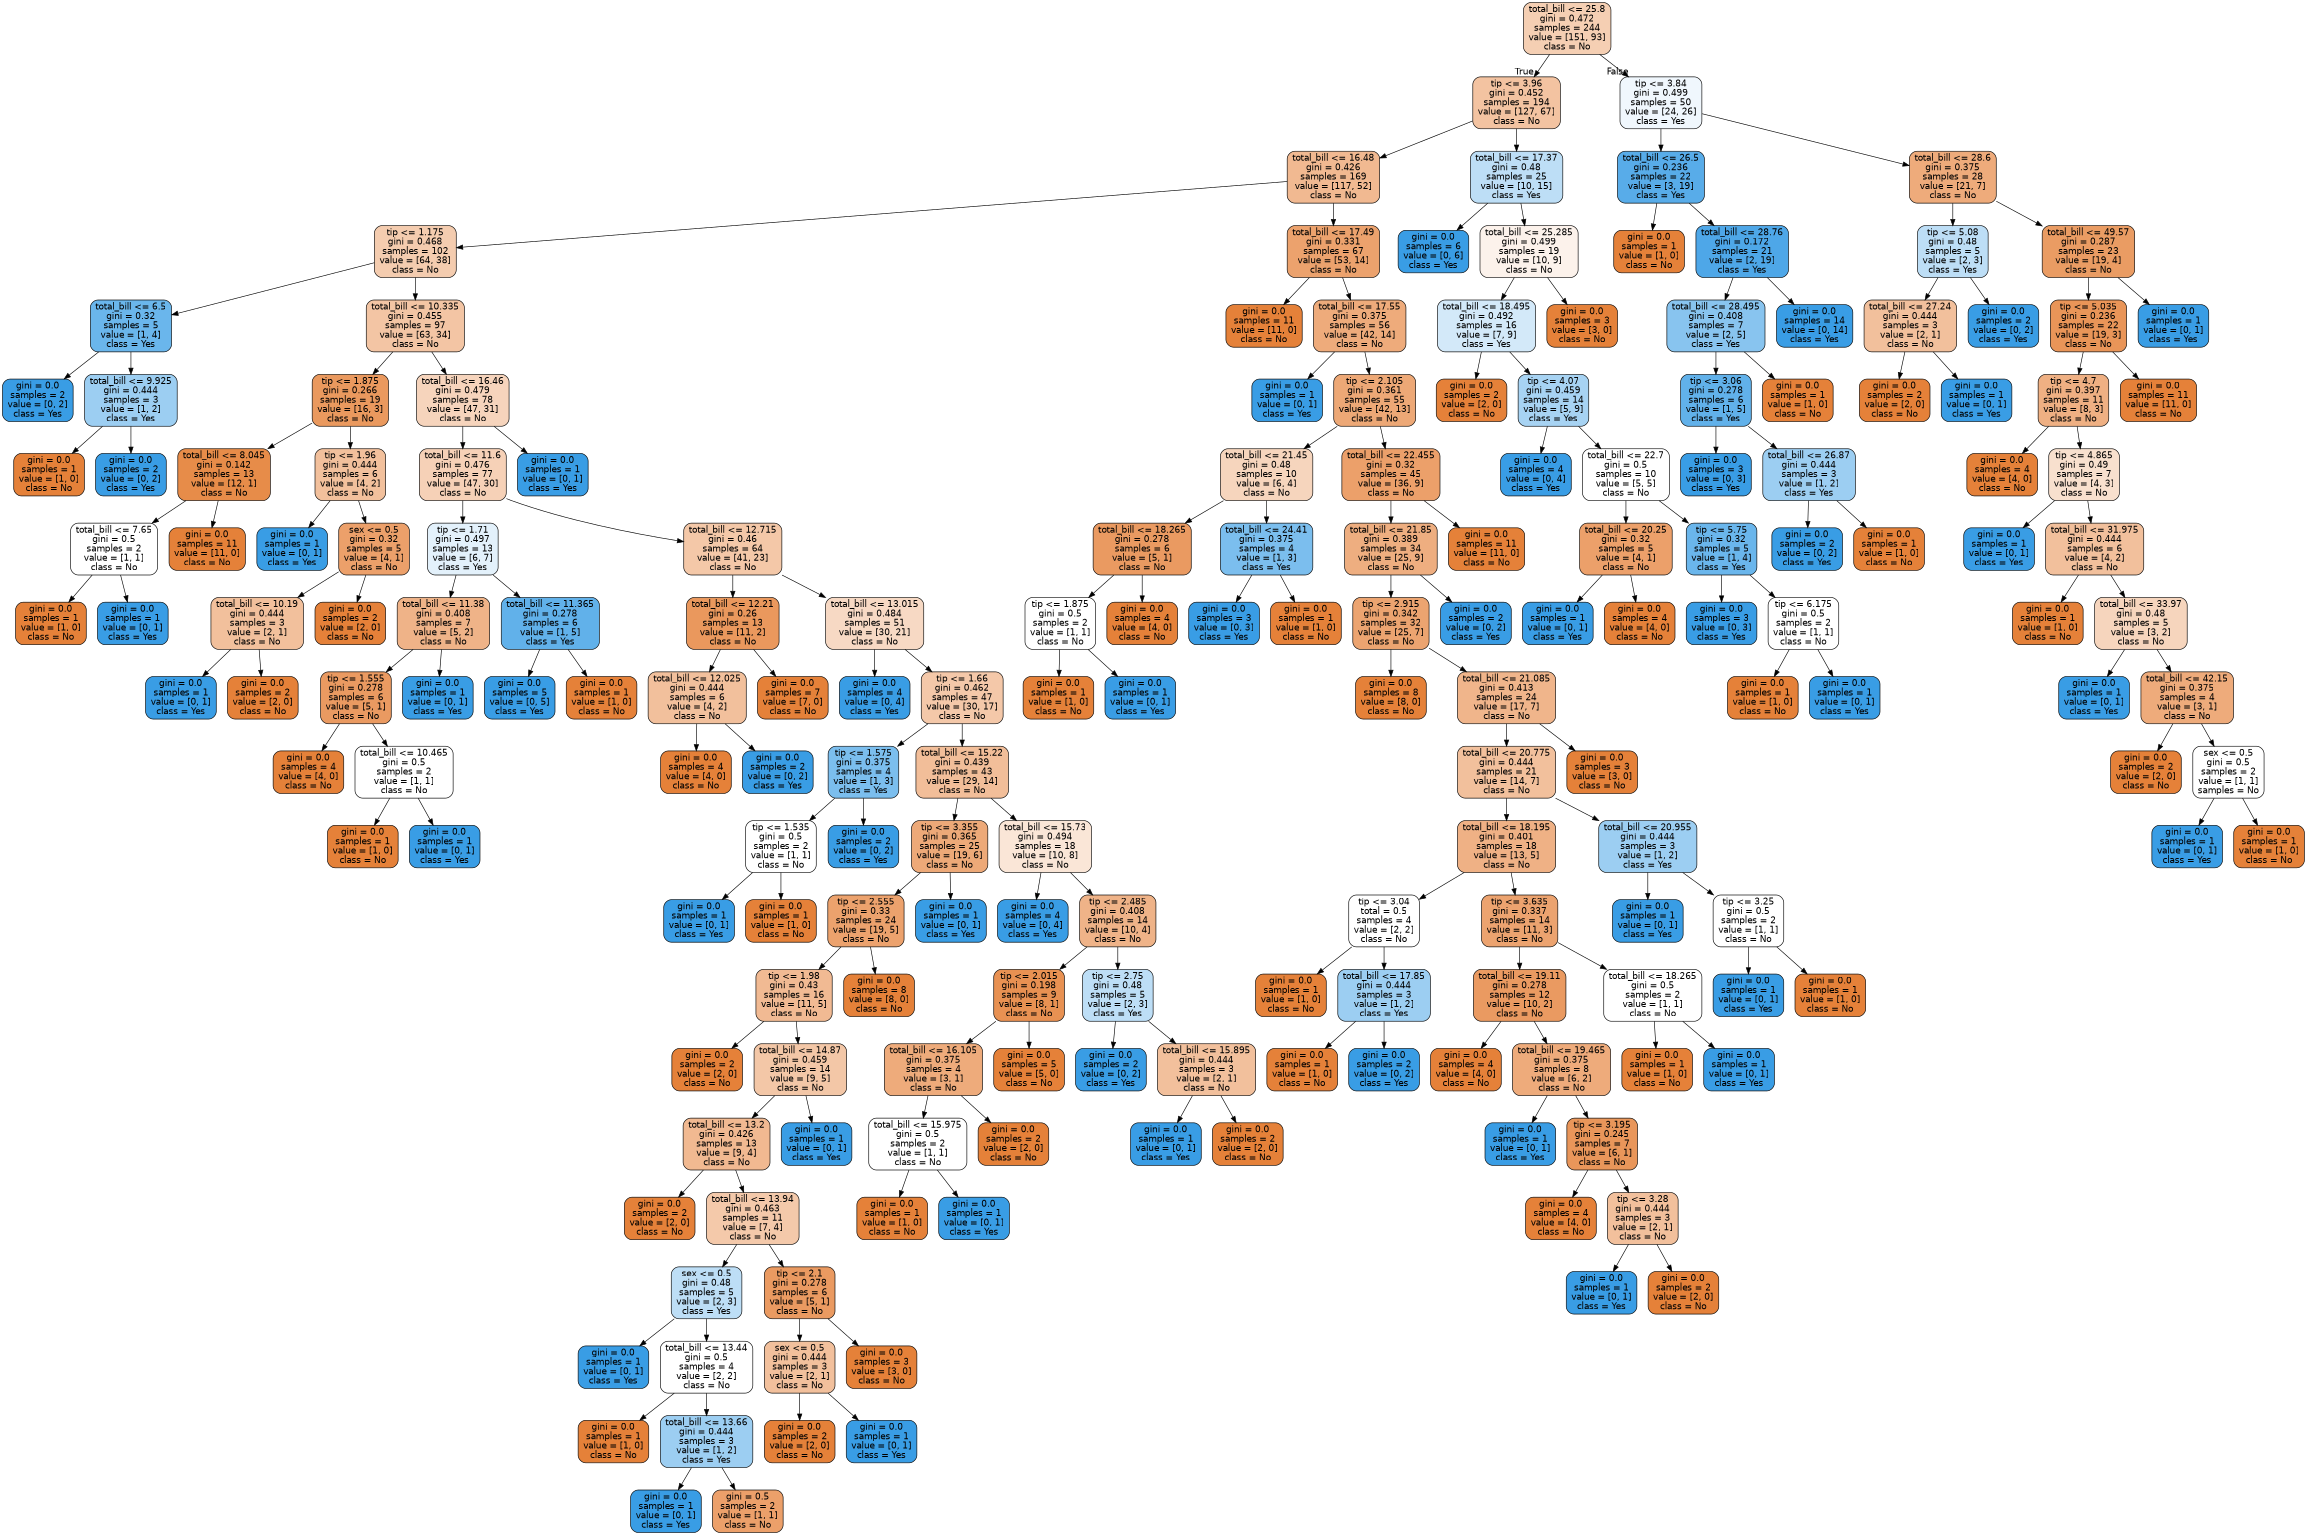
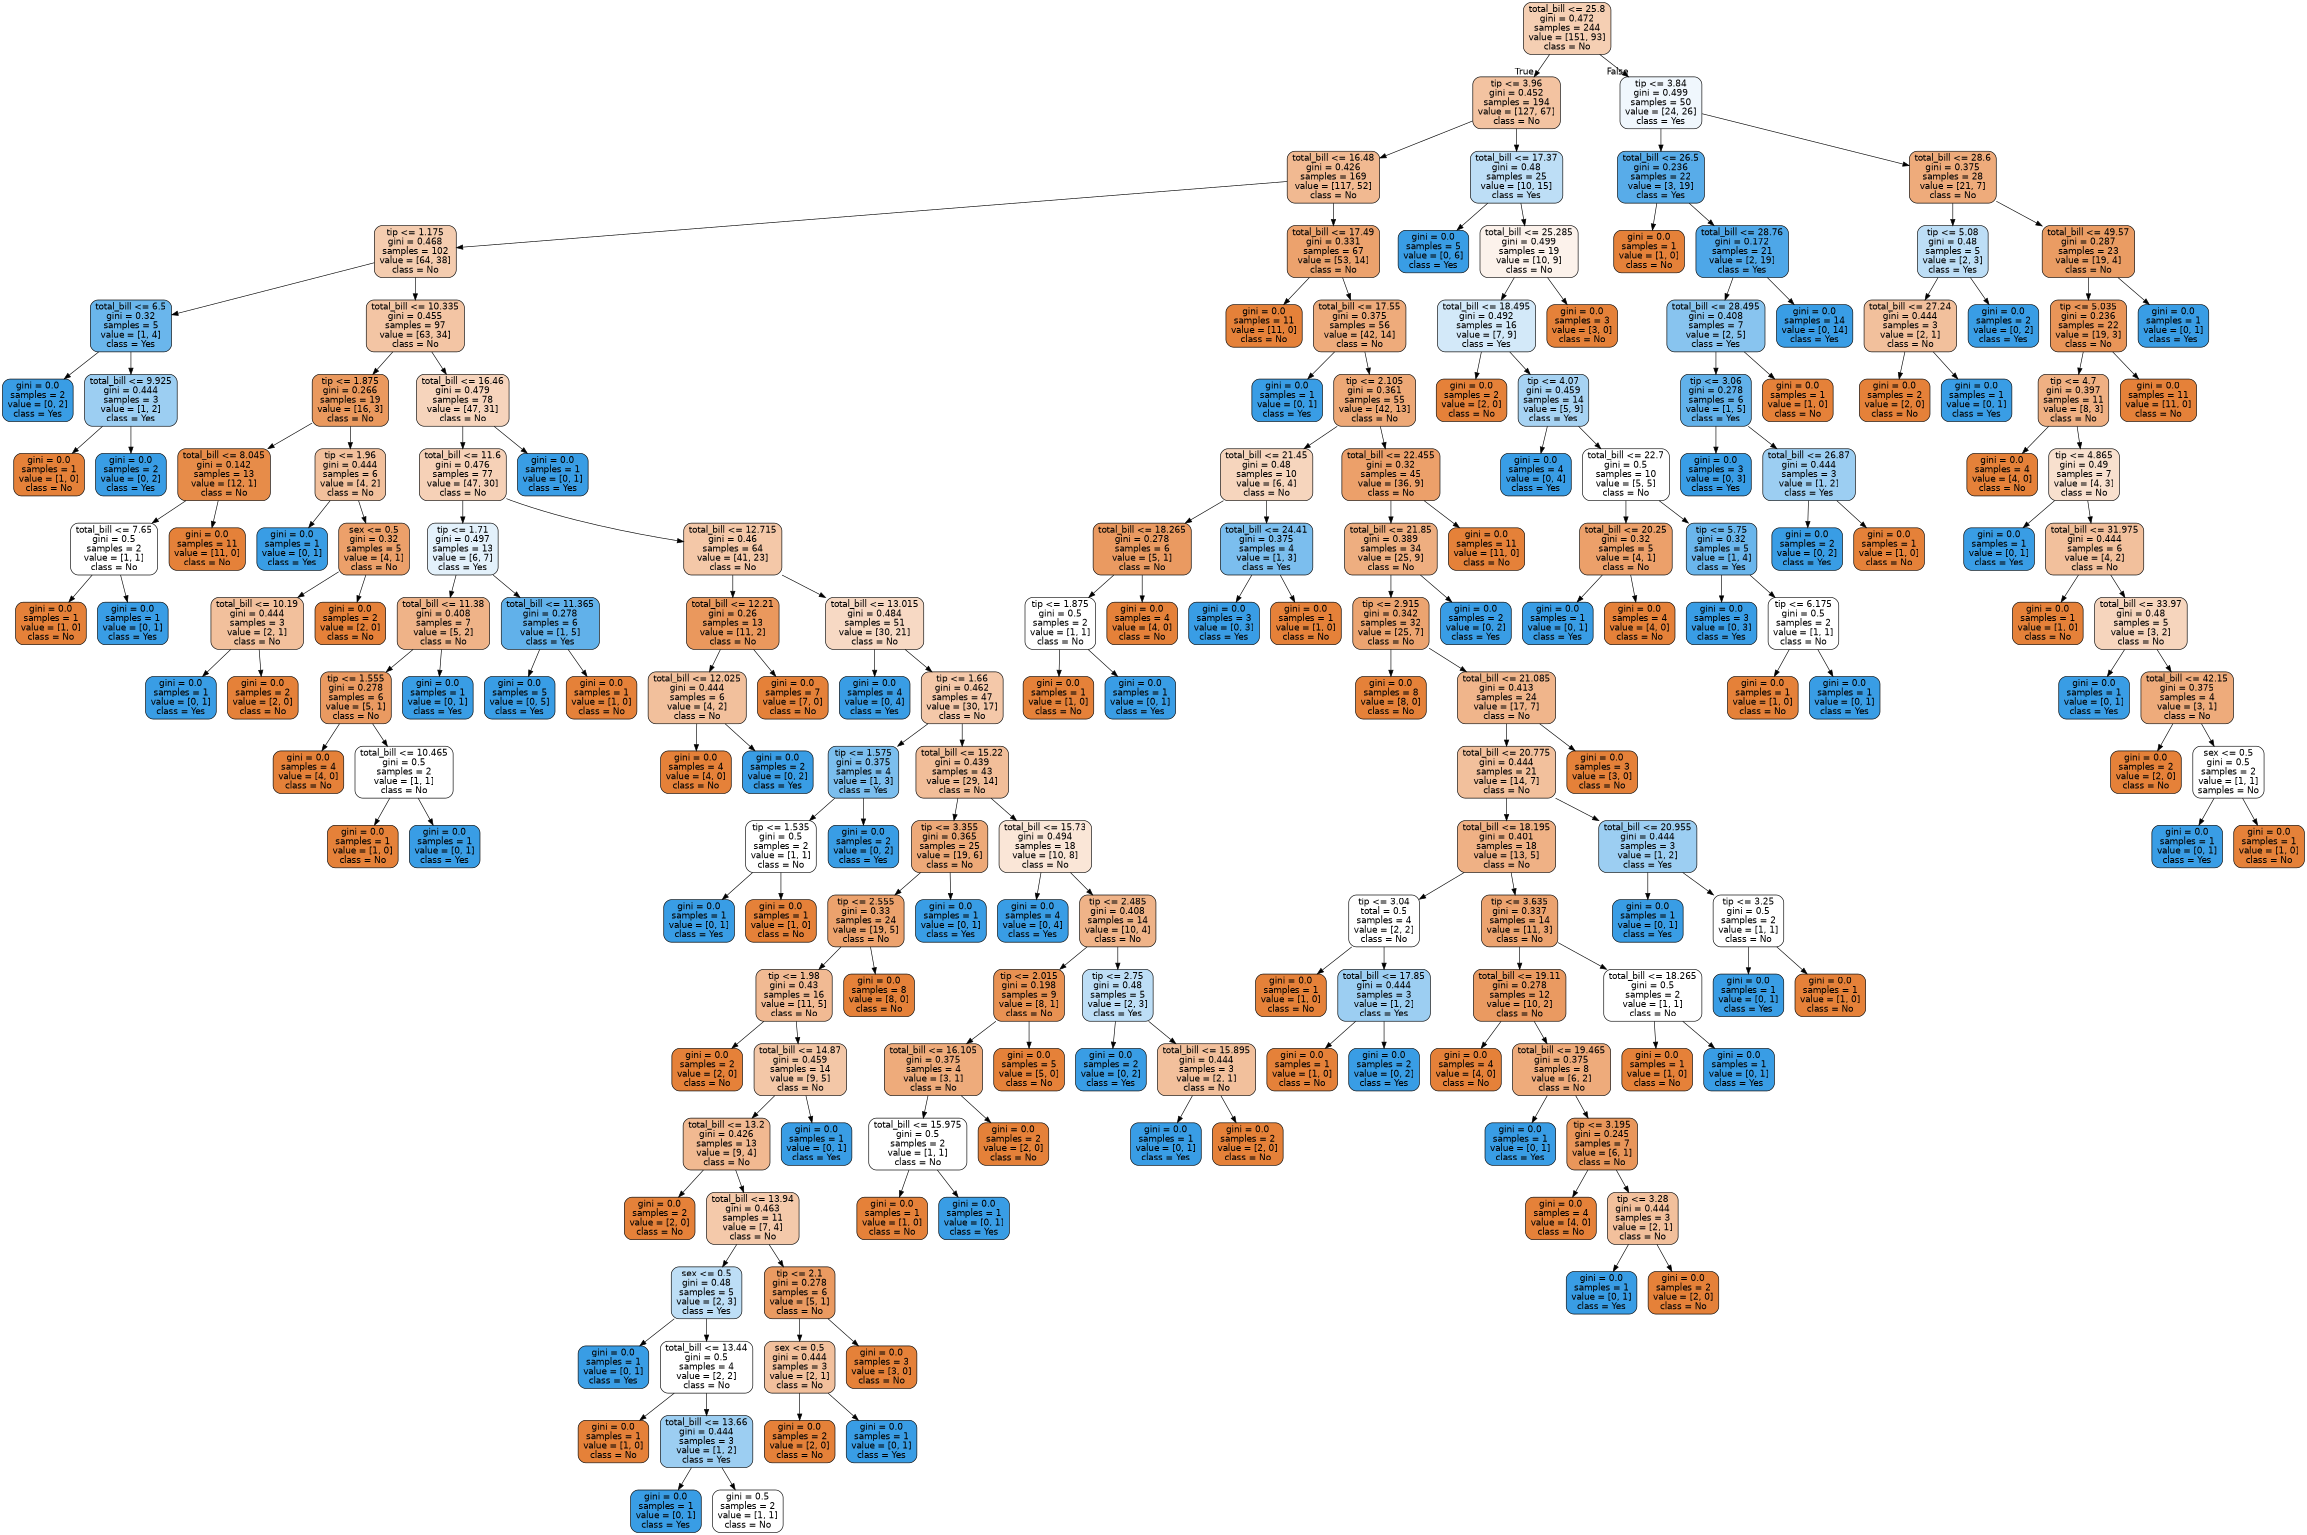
node "gini = 0.0 samples = 6 value = [0, 6] class = Yes": label "gini = 0.0 samples = 6 value = [0, 6] class = Yes" -> "gini = 0.0 samples = 5 value = [0, 6] class = Yes"
node "gini = 0.5 samples = 2 value = [1, 1] class = No": fillcolor #eca06a -> #ffffff
